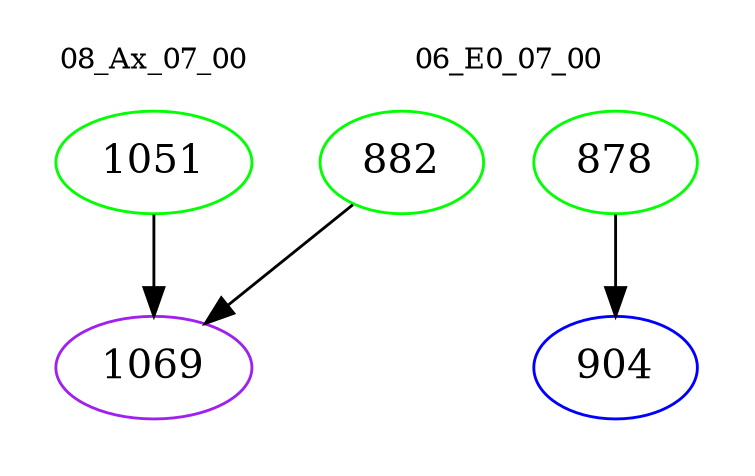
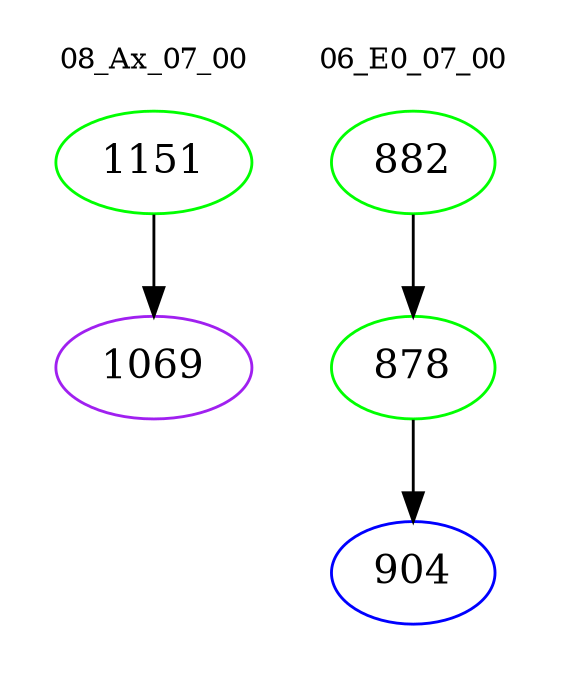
node "1051": label "1051" -> "1151"
edge "882" -> "1069": now "882" -> "878"
